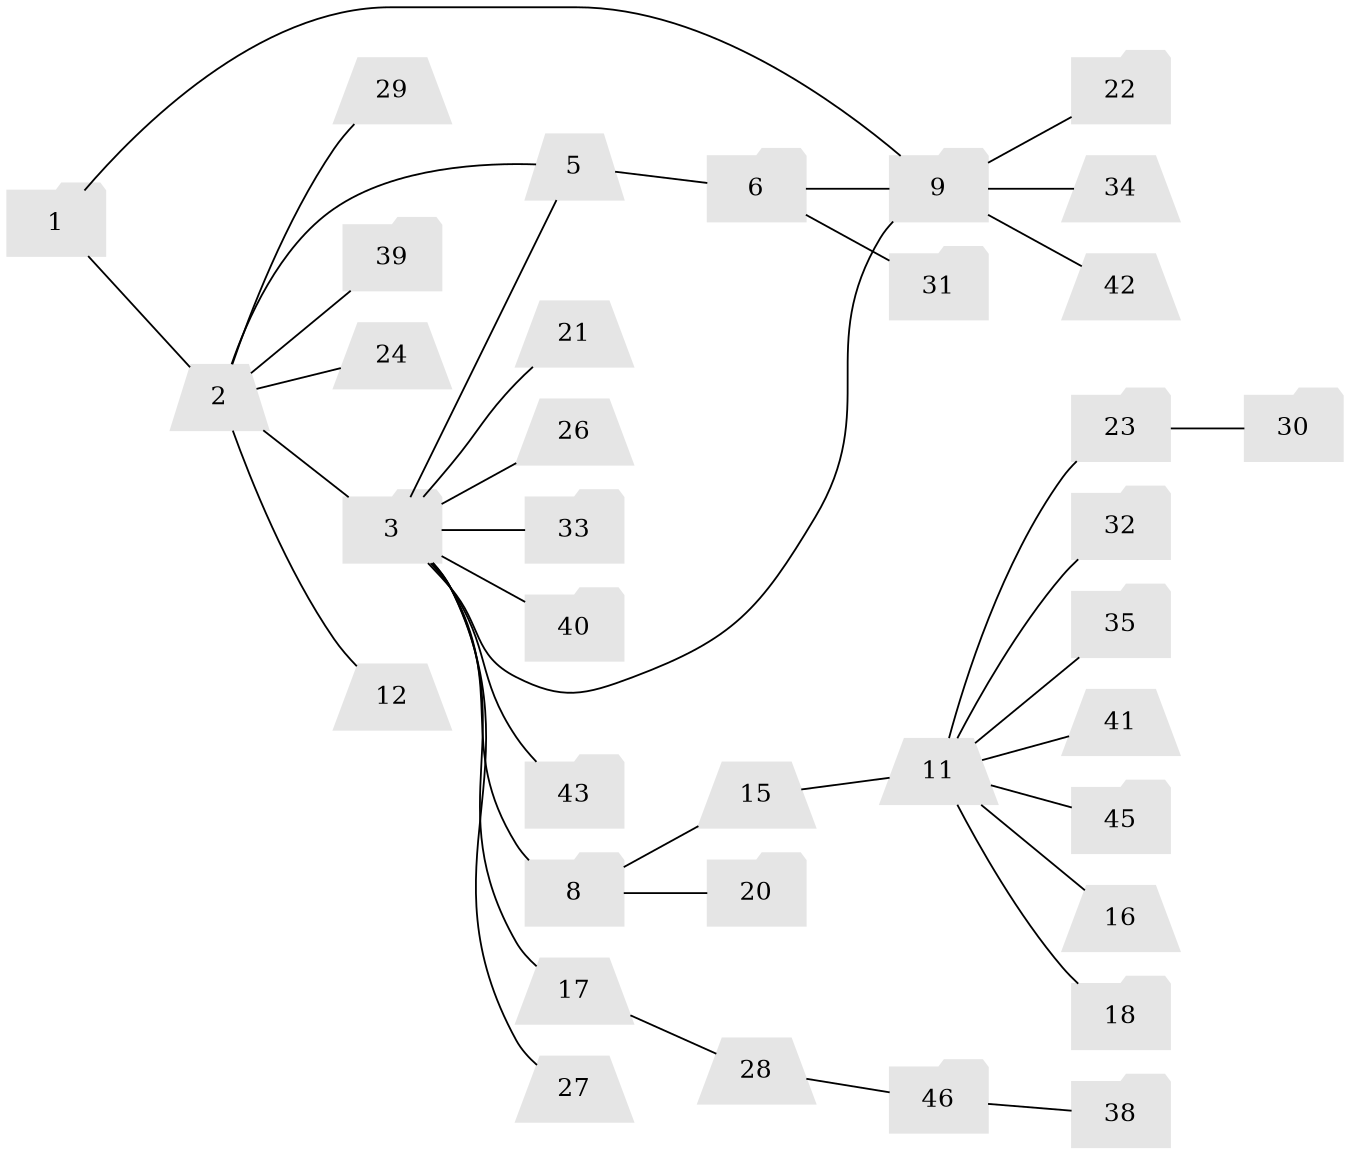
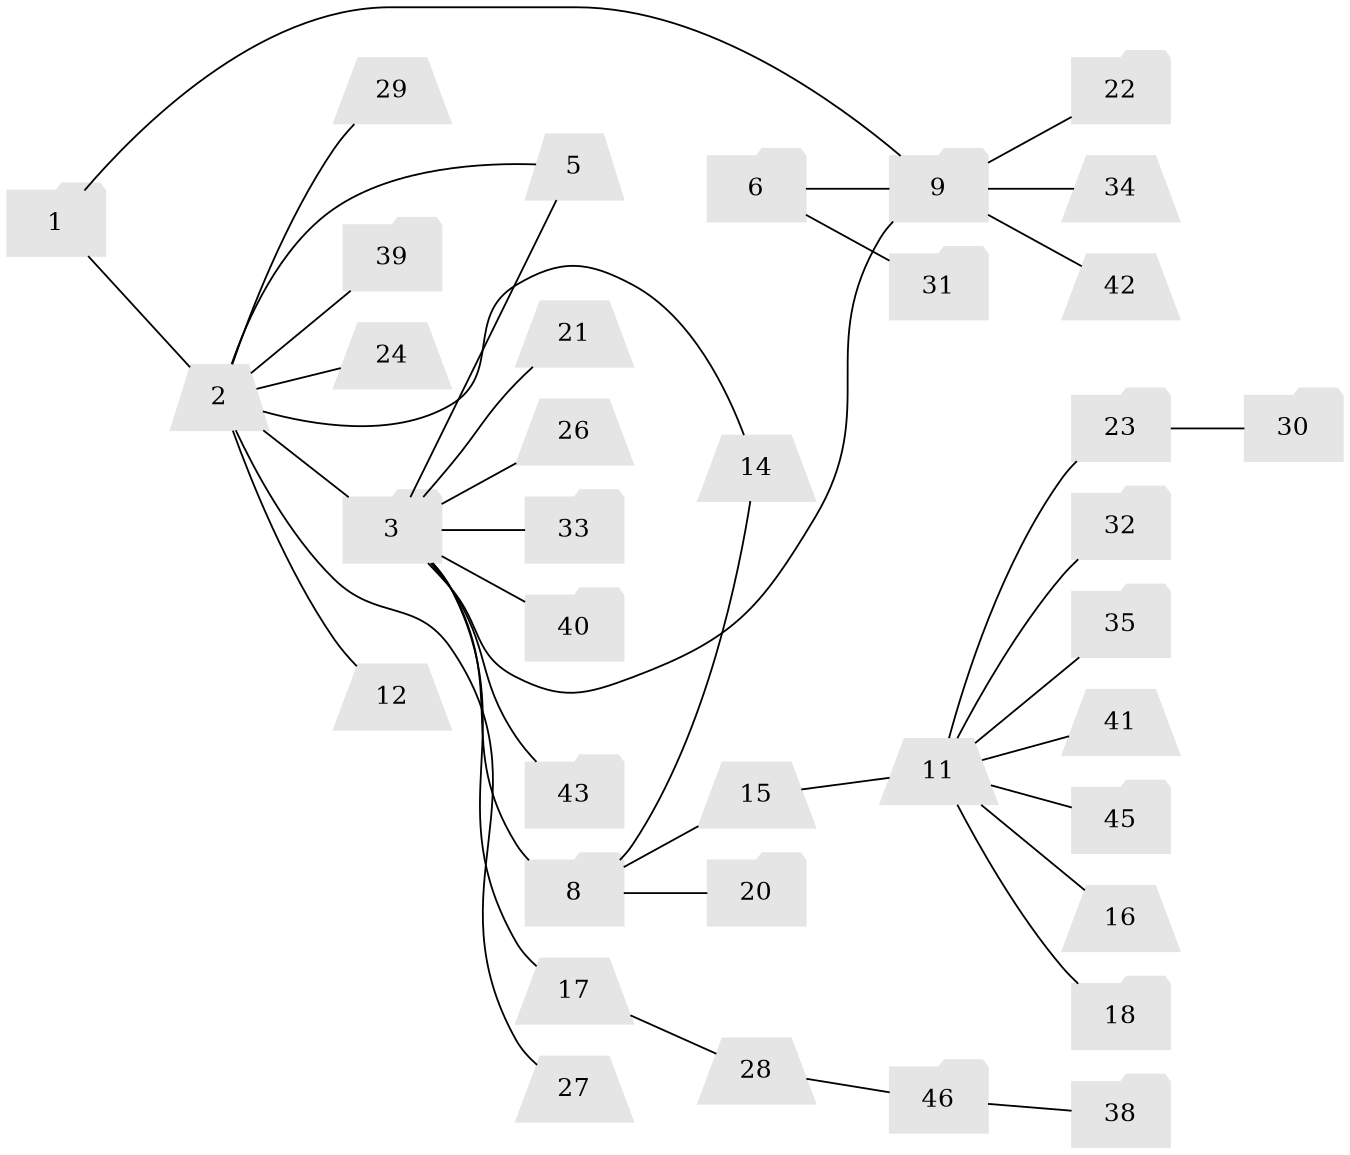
edge "5" -- "6": removed
node "14": added
edge "3" -- "27": now "2" -- "27"
